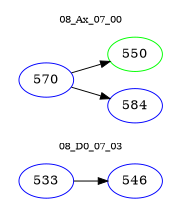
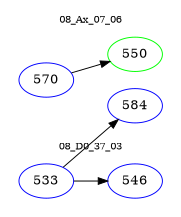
cluster "08_Ax_07_00": label "08_Ax_07_00" -> "08_Ax_07_06"
edge "570" -> "584": now "533" -> "584"
cluster "08_D0_07_03": label "08_D0_07_03" -> "08_D0_37_03"
